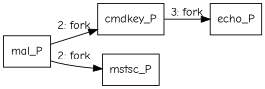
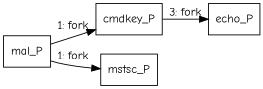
edge "mal_P" -> "cmdkey_P": label "2: fork" -> "1: fork"
edge "mal_P" -> "mstsc_P": label "2: fork" -> "1: fork"
